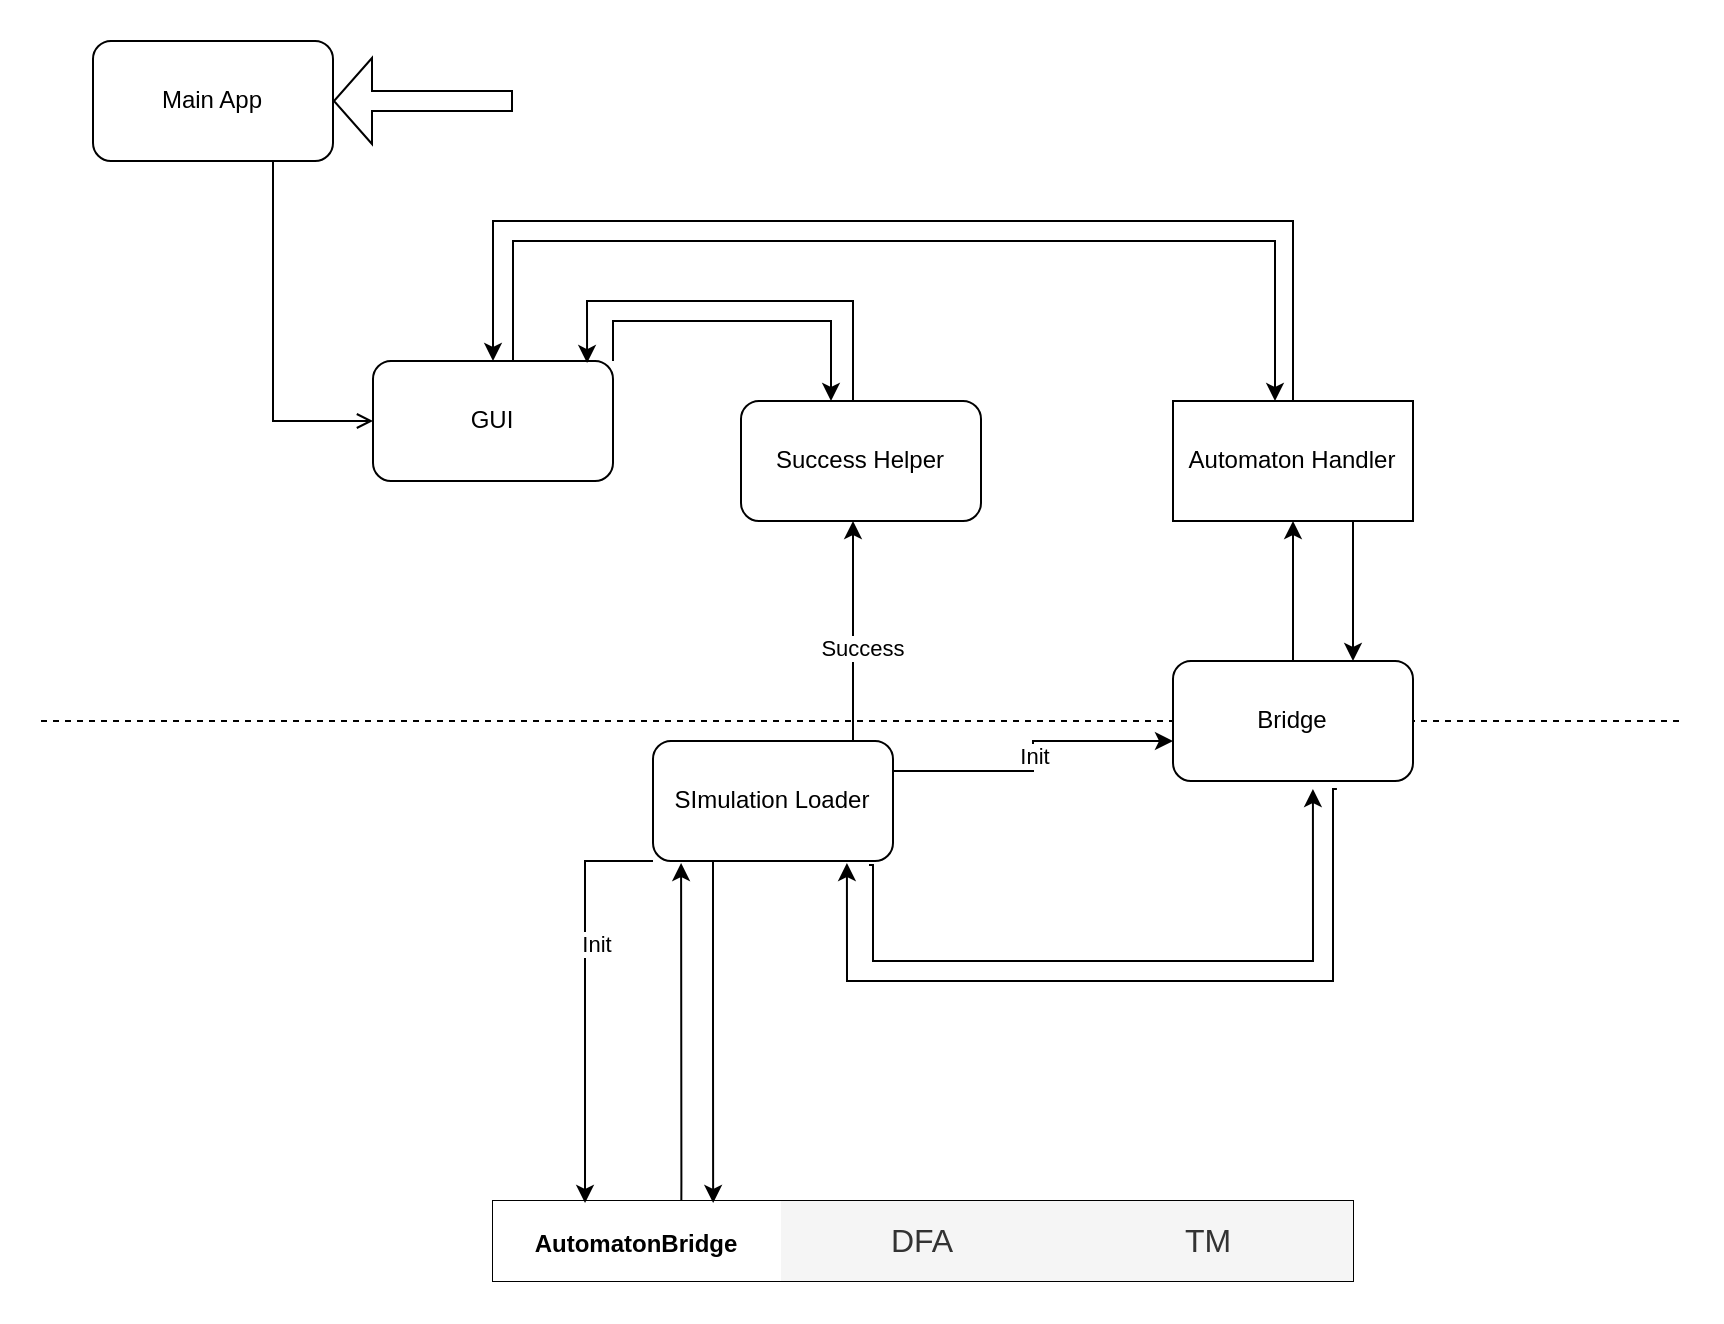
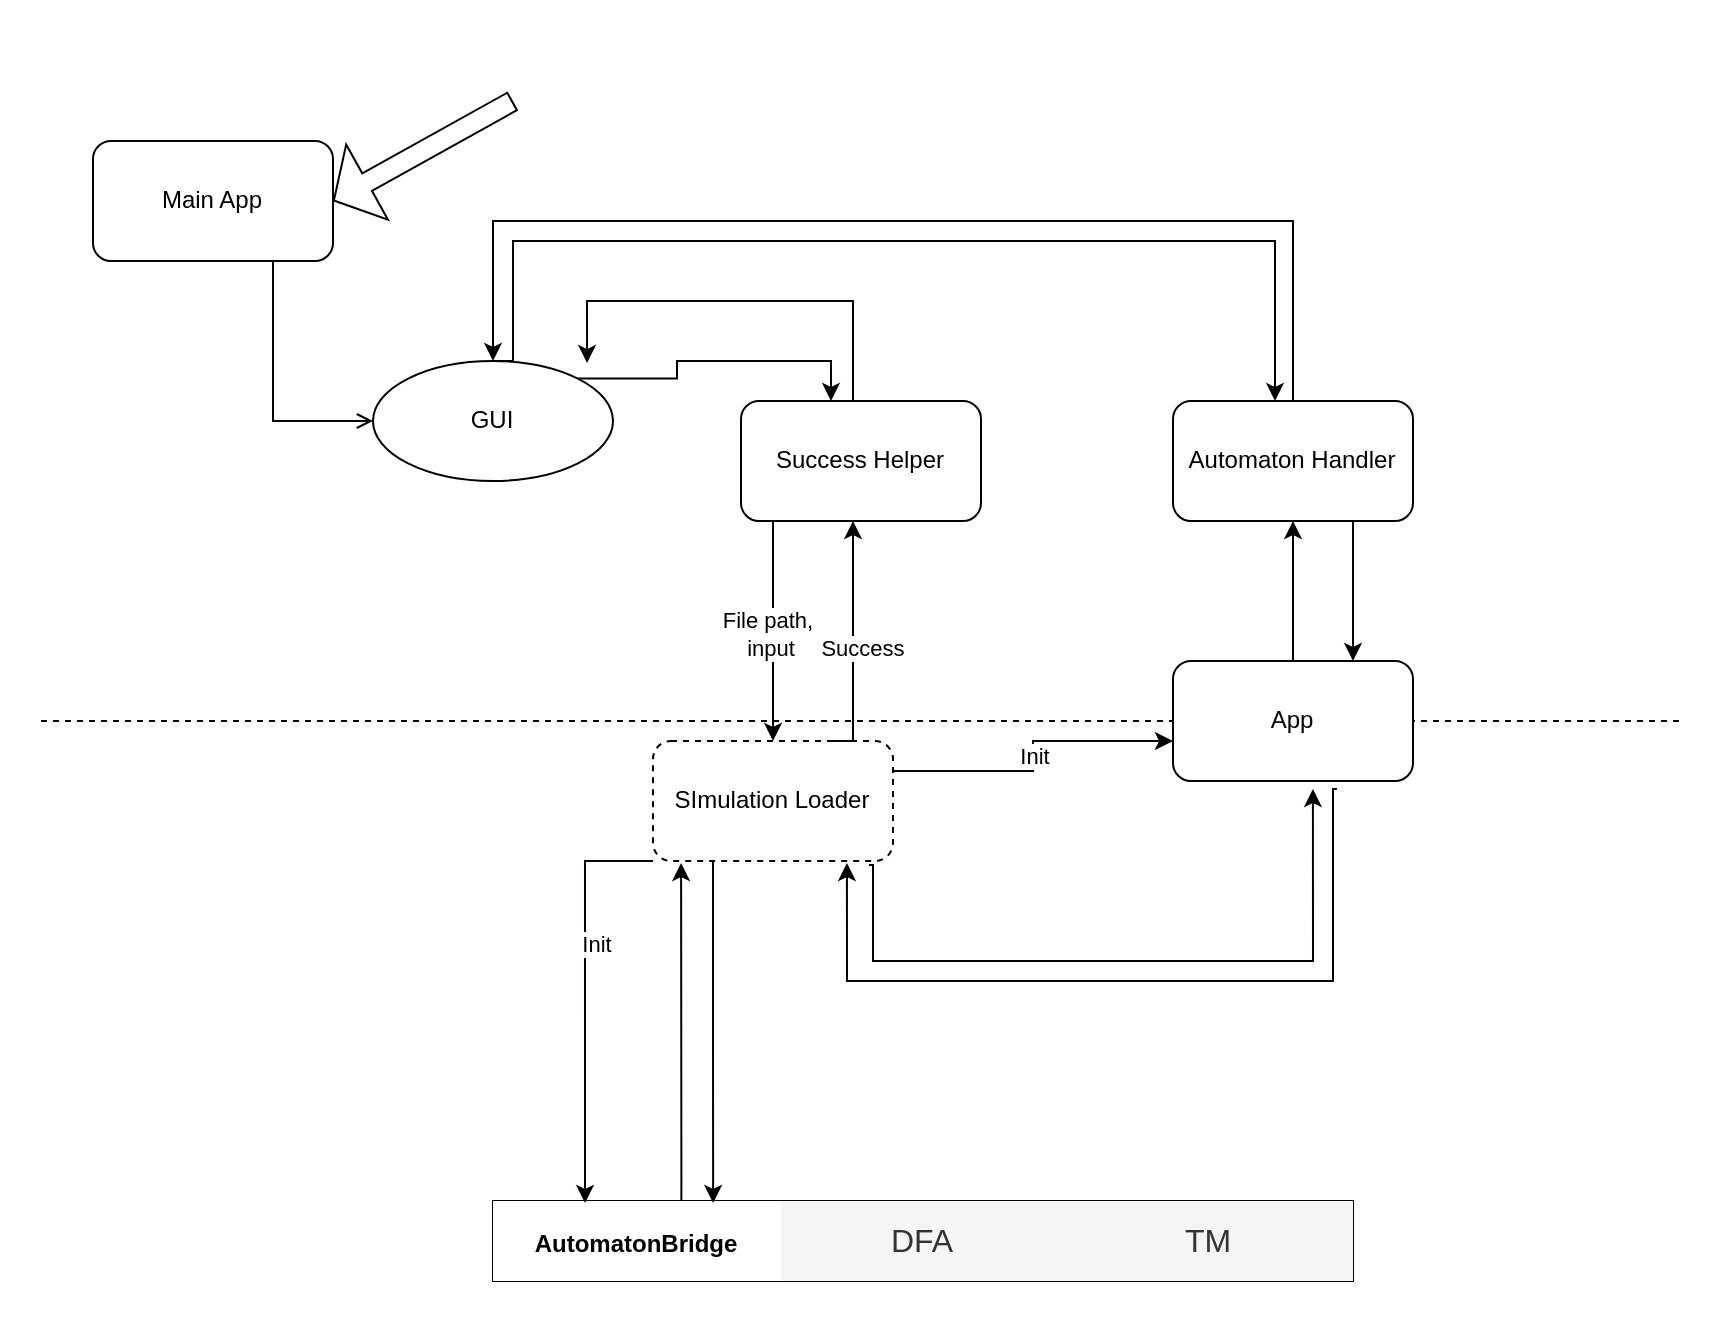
node "Main App": moved (213, 101) -> (213, 201)
node "GUI": shape rounded rectangle -> ellipse
node "Automaton Handler": shape rectangle -> rounded rectangle
edge "Success Helper" -> "SImulation Loader": added, label "File path, input"
node "Bridge": label "Bridge" -> "App"
node "SImulation Loader": style solid -> dashed
